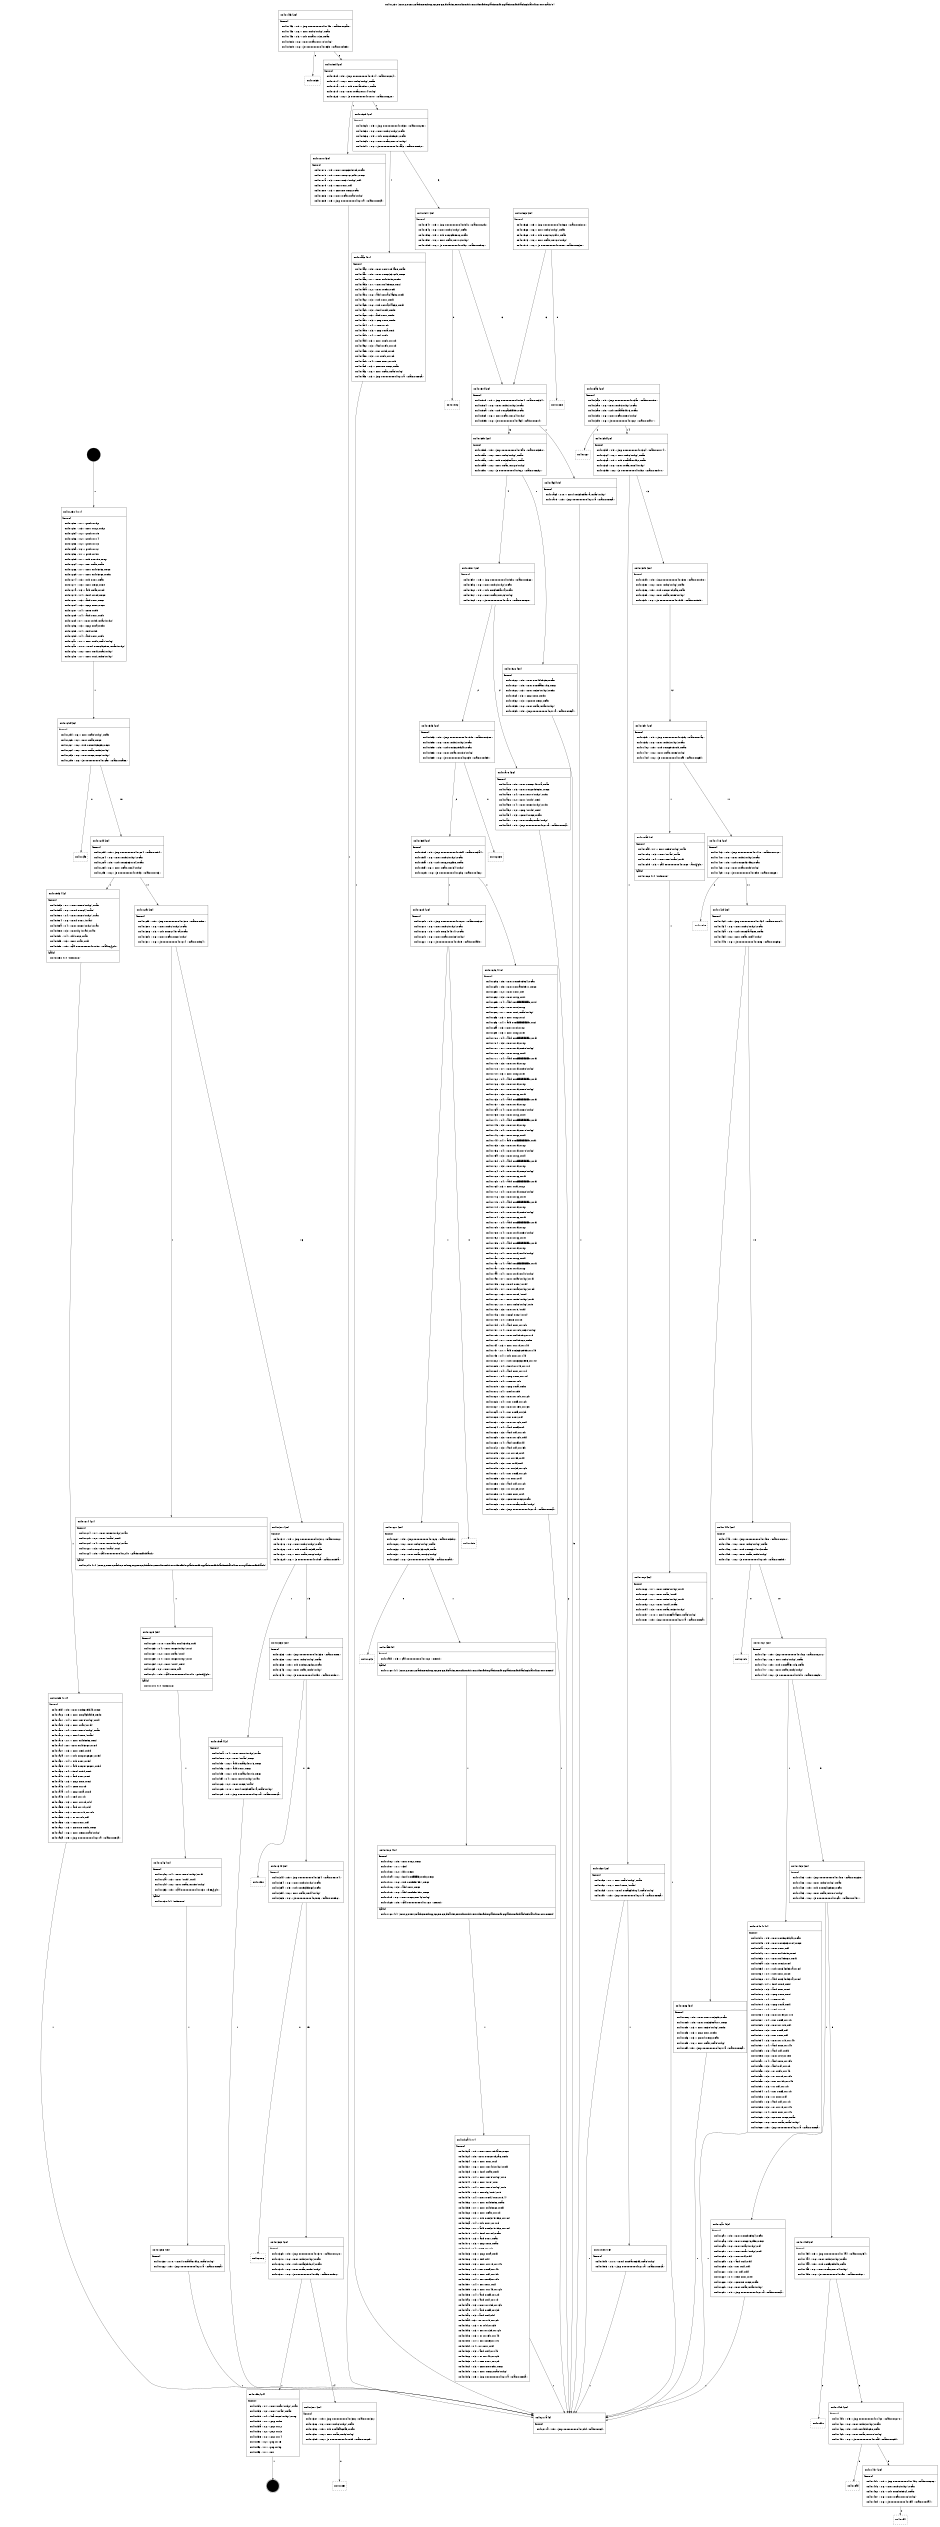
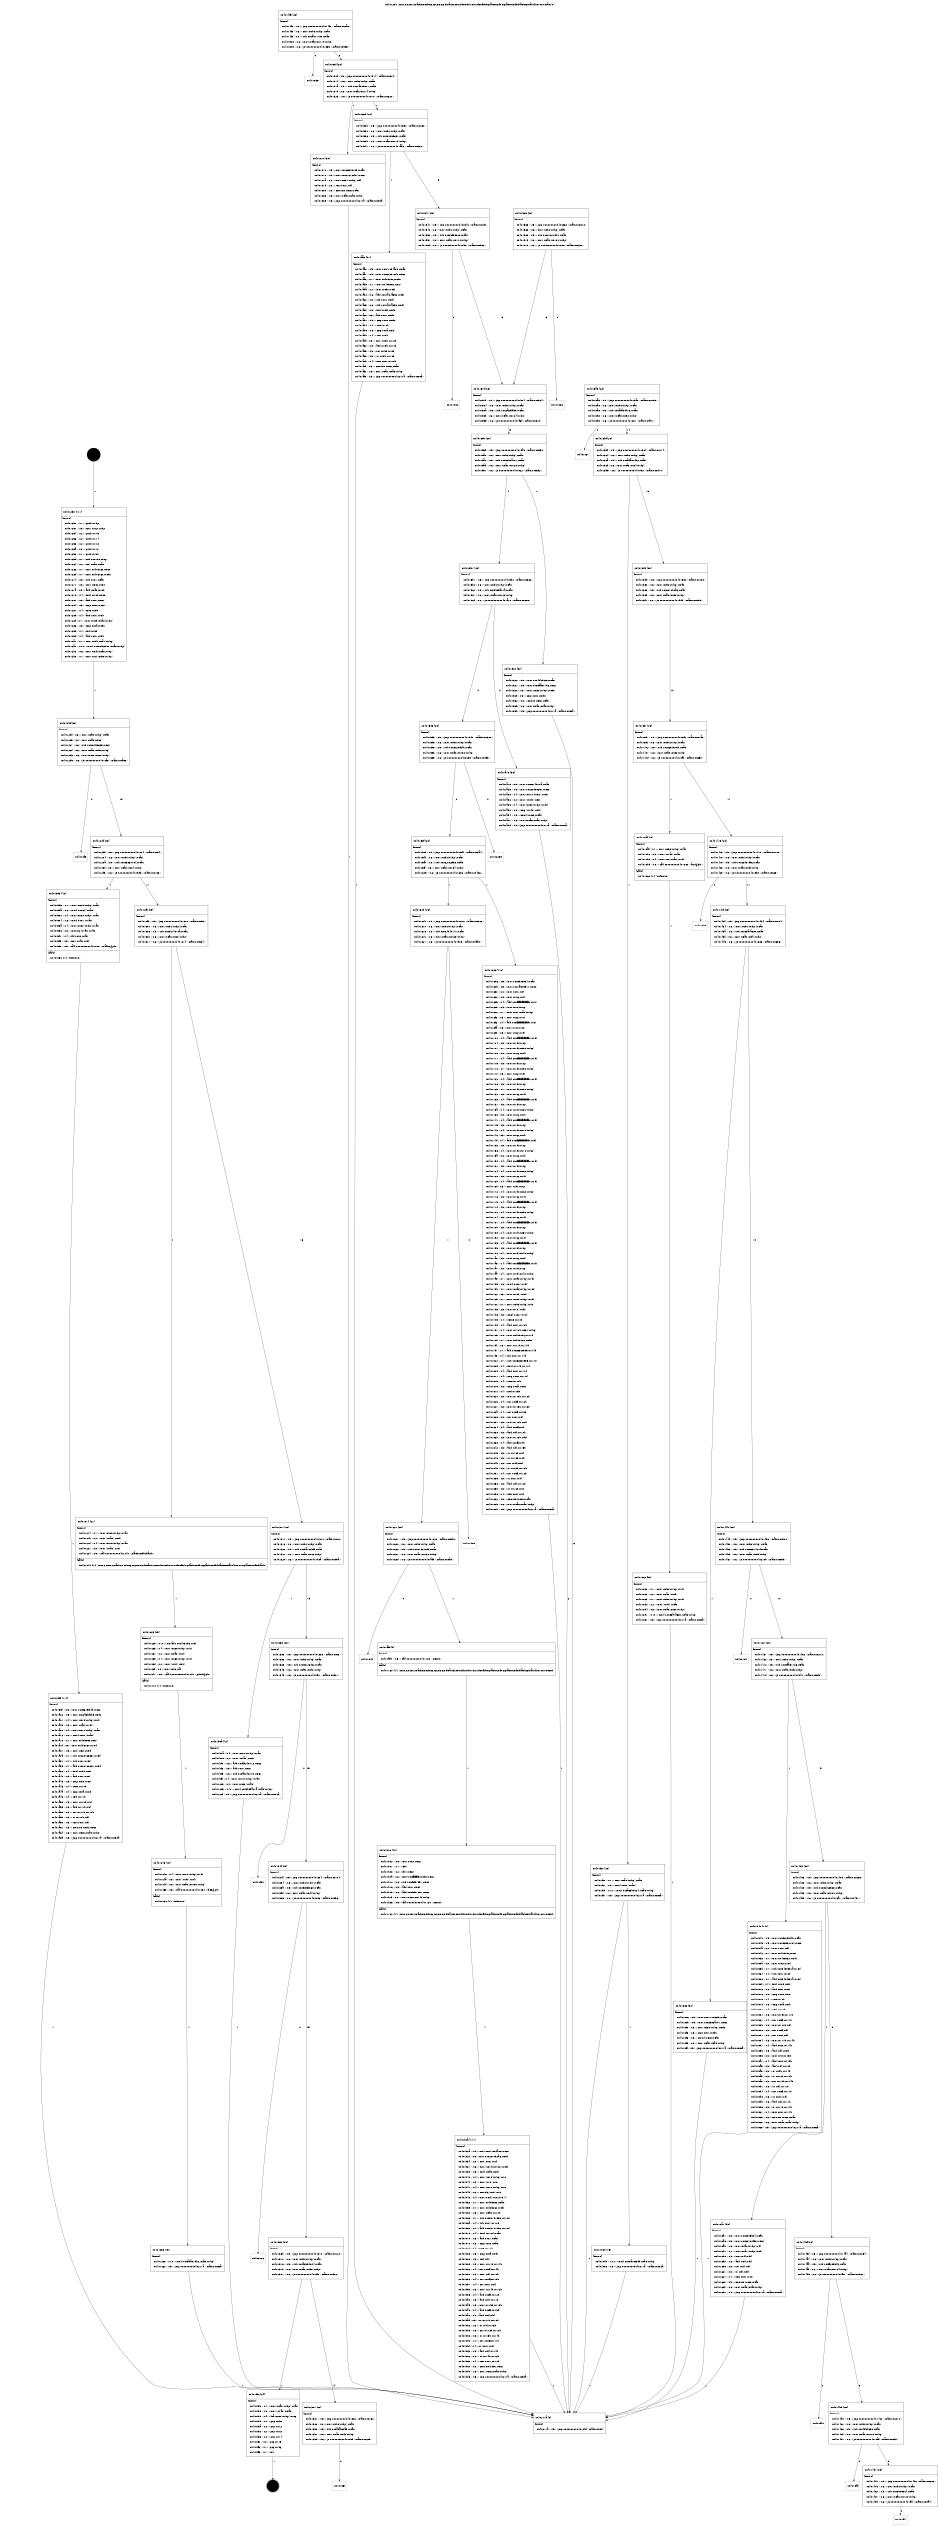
node "0x401a6f [15]": removed
